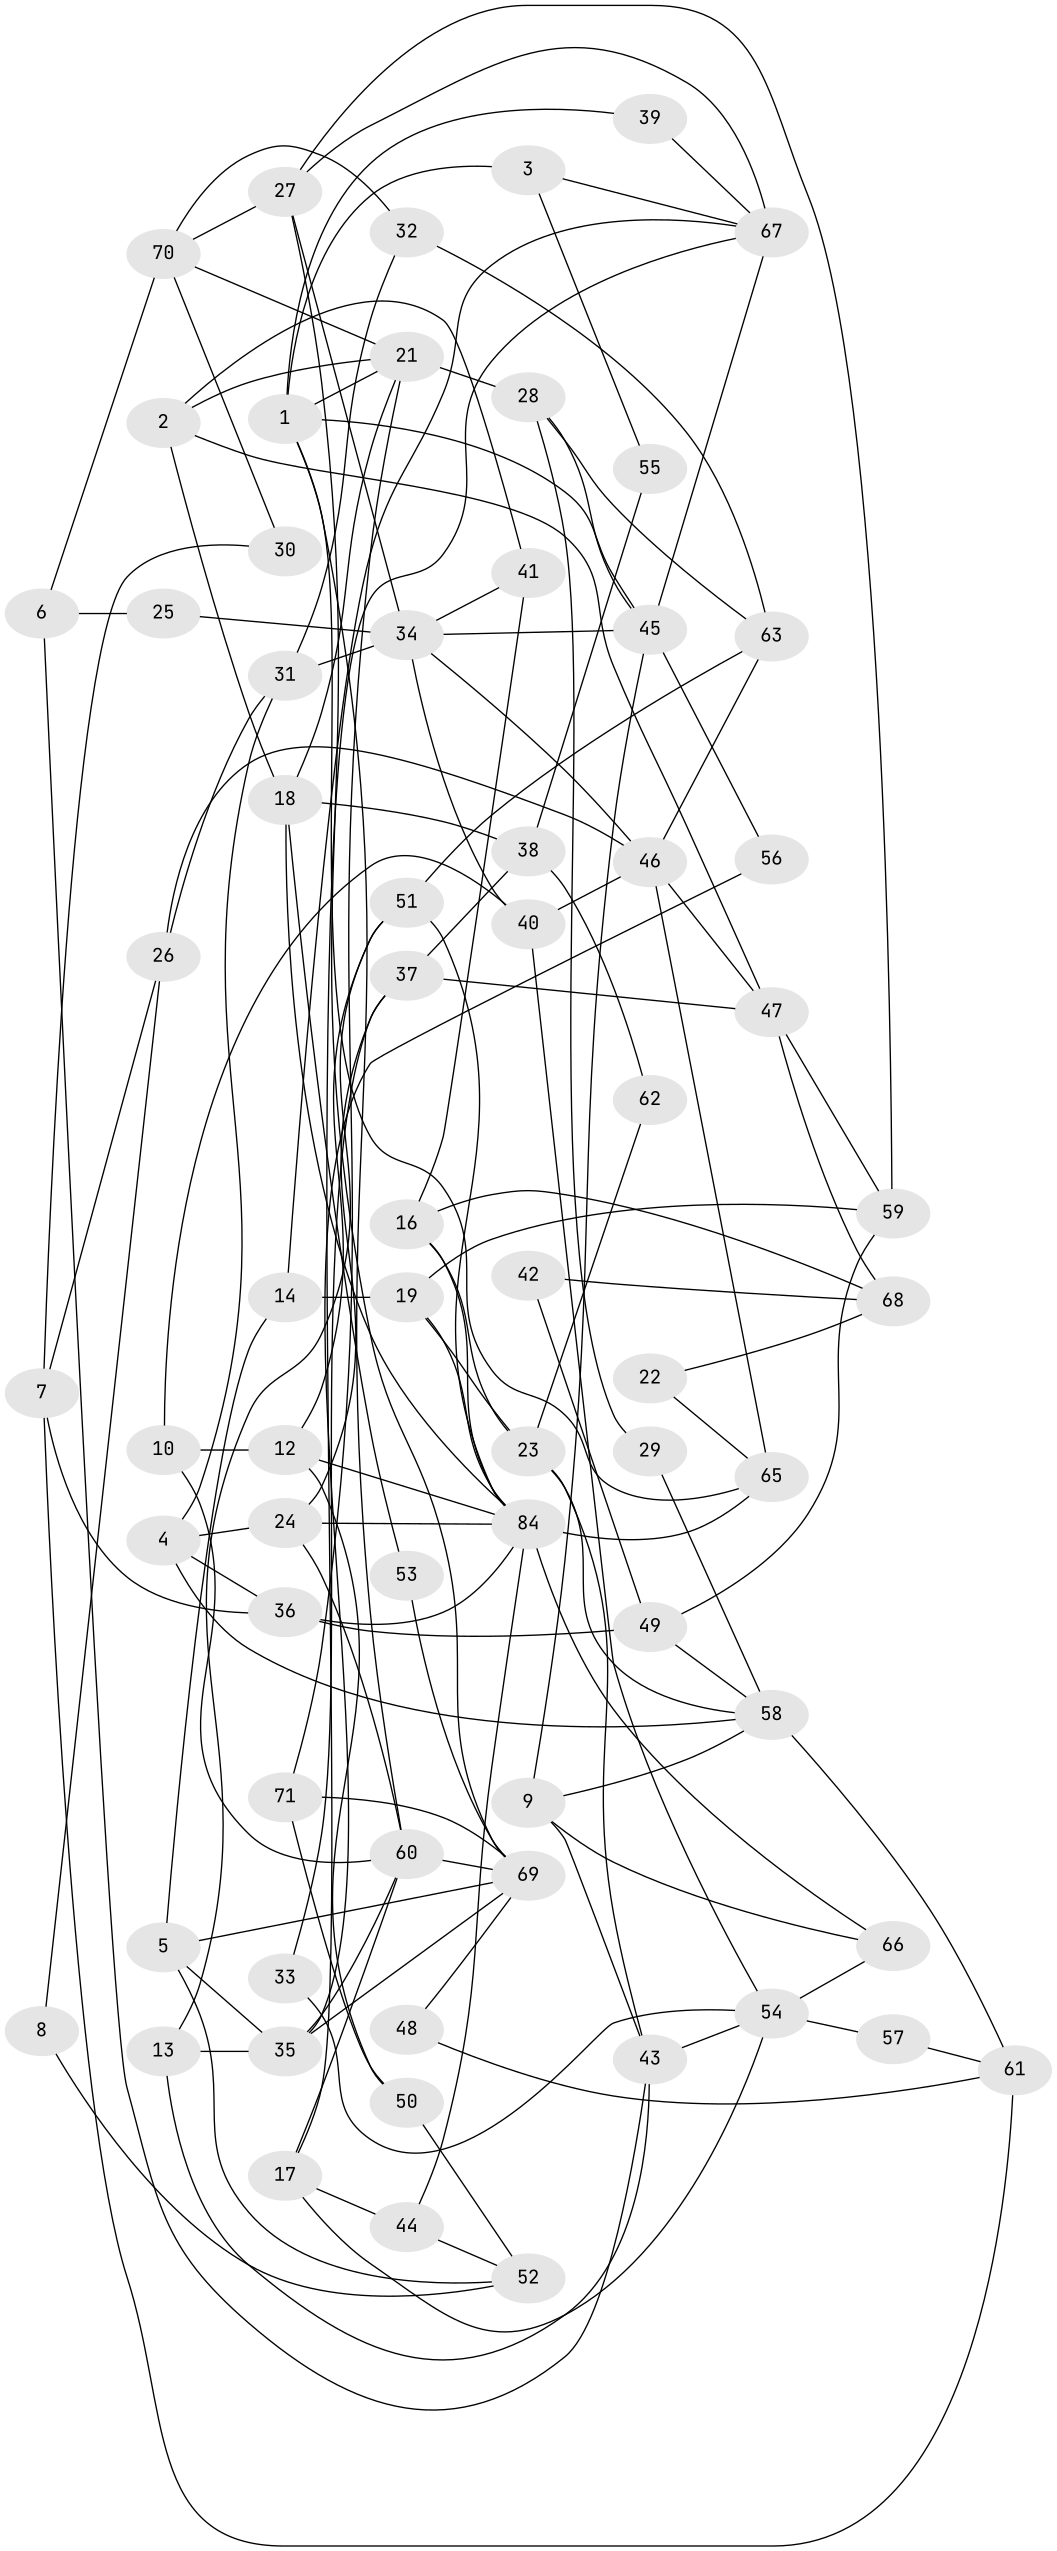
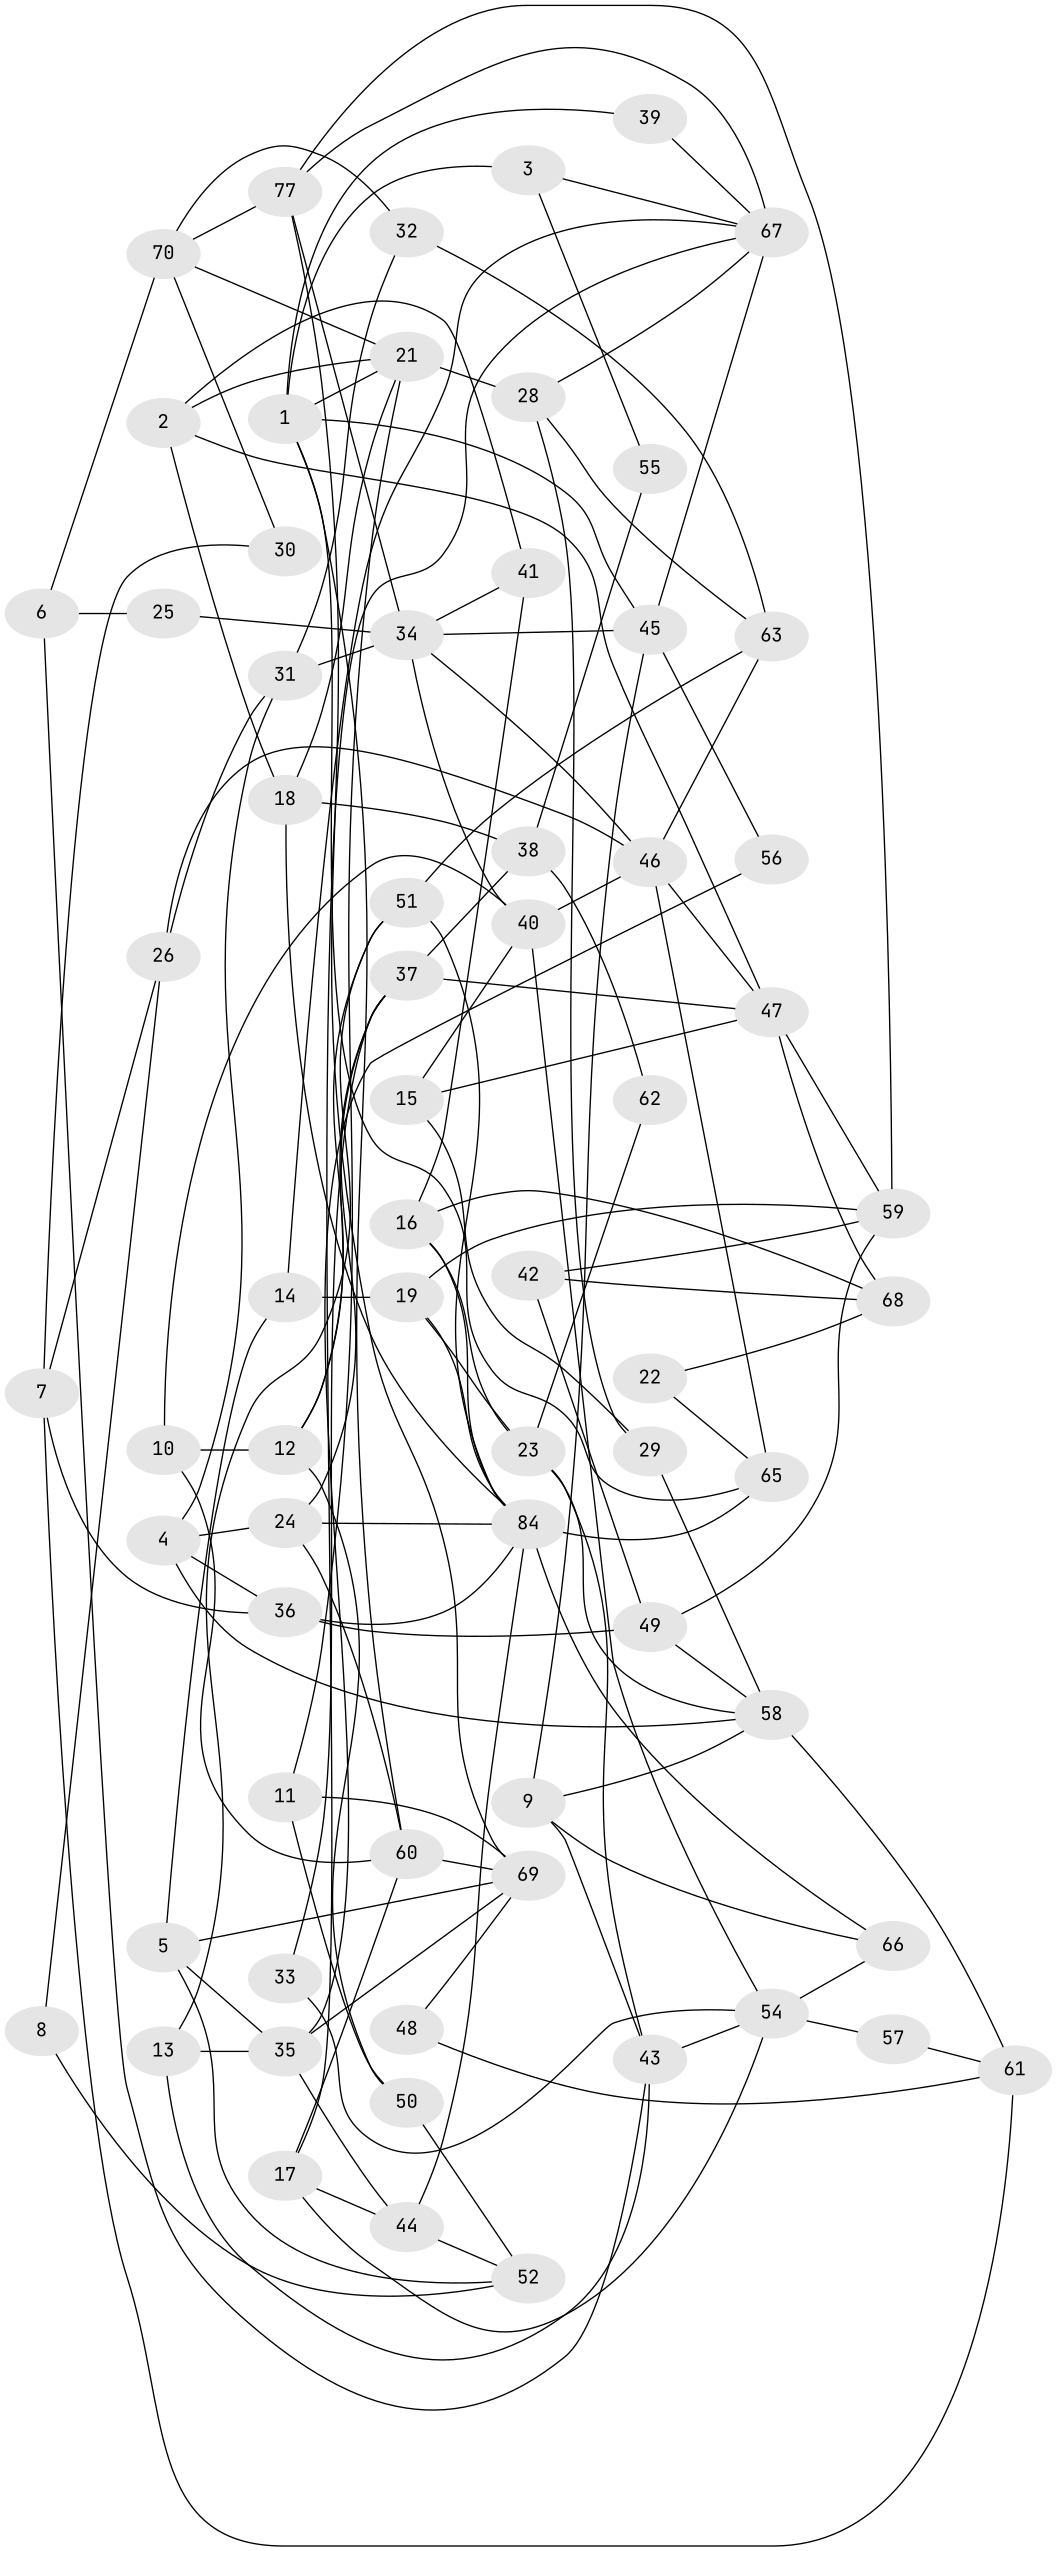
node "27": label "27" -> "77"
edge "28" -- "45": now "28" -- "67"
node "15": added
edge "59" -- "42": added
edge "12" -- "84": now "12" -- "37"
node "53": removed
node "71": label "71" -> "11"
edge "60" -- "35": now "44" -- "35"
